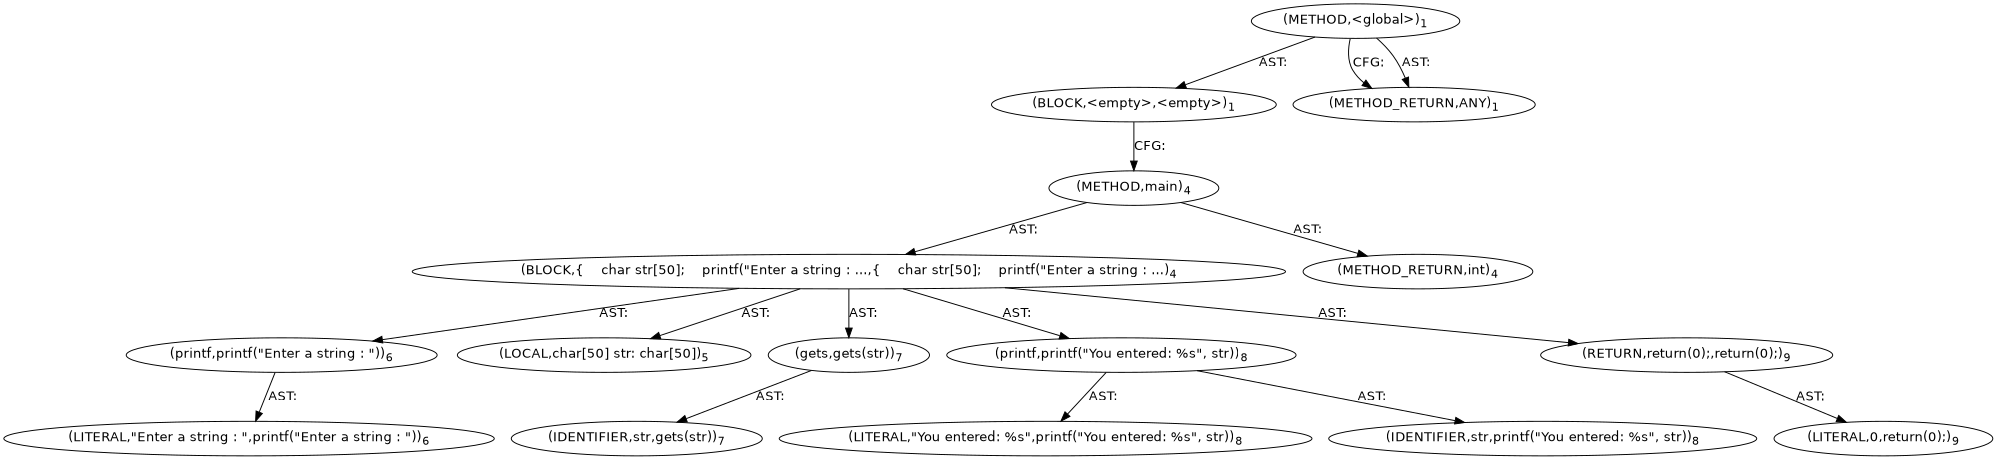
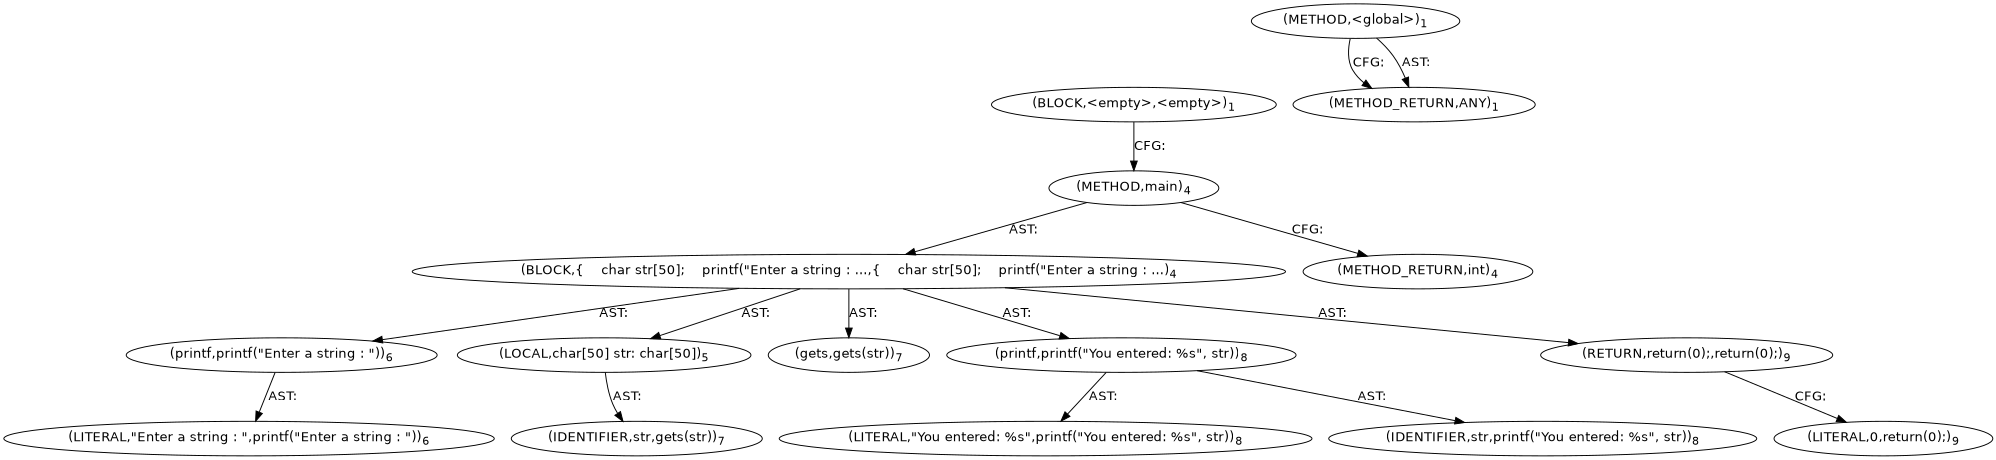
edge "(METHOD,<global>)" -> "(BLOCK,<empty>,<empty>)": removed, label "AST:"
edge "(METHOD,main)" -> "(METHOD_RETURN,int)": label "AST: " -> "CFG: "
edge "(gets,gets(str))" -> "(IDENTIFIER,str,gets(str))": now "(LOCAL,char[50] str: char[50])" -> "(IDENTIFIER,str,gets(str))"
edge "(RETURN,return(0);,return(0);)" -> "(LITERAL,0,return(0);)": label "AST: " -> "CFG: "
